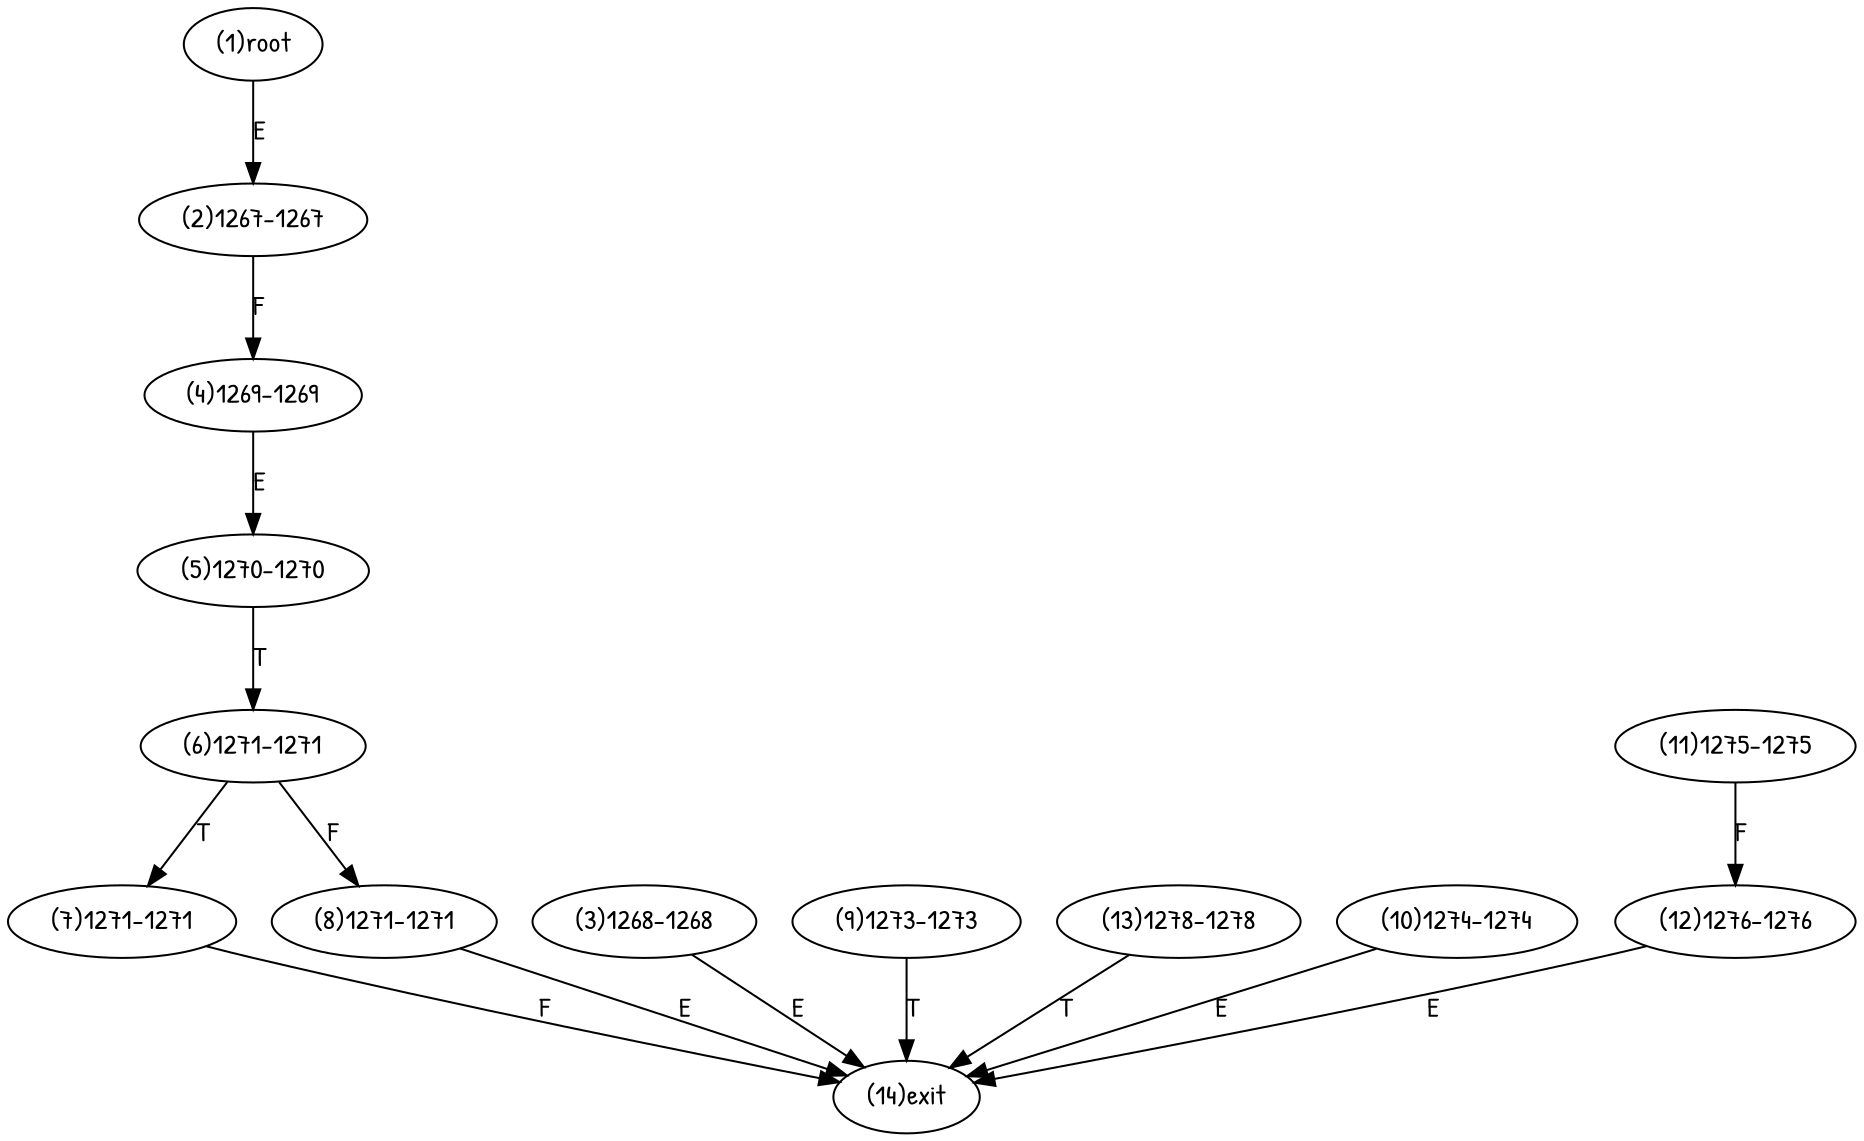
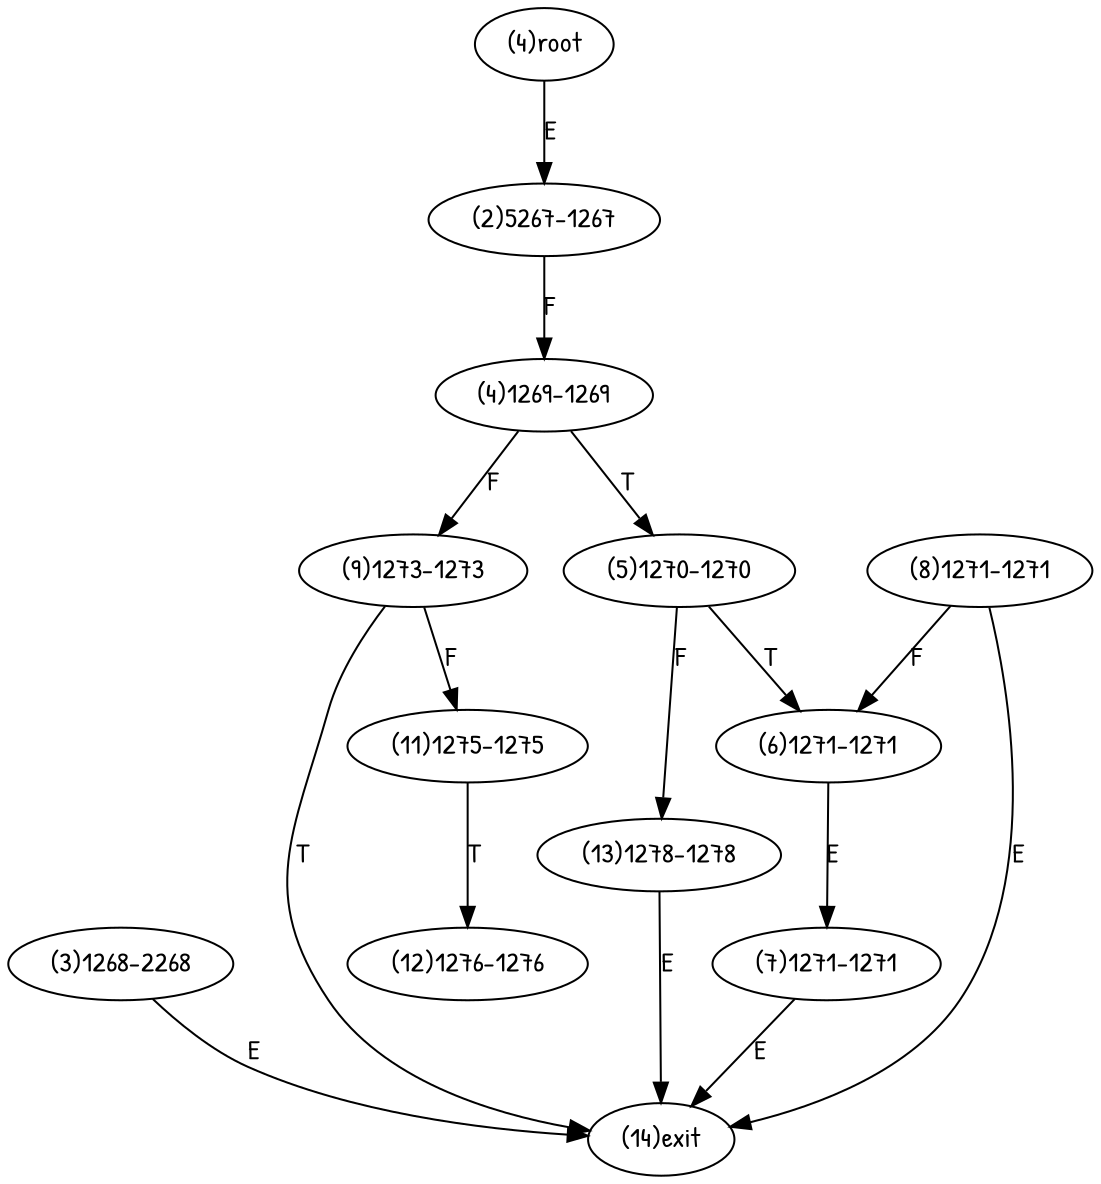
node "(1)root": label "(1)root" -> "(4)root"
node "(2)1267-1267": label "(2)1267-1267" -> "(2)5267-1267"
edge "(4)1269-1269" -> "(9)1273-1273": added, label "F"
edge "(4)1269-1269" -> "(5)1270-1270": label "E" -> "T"
edge "(9)1273-1273" -> "(11)1275-1275": added, label "F"
edge "(5)1270-1270" -> "(13)1278-1278": added, label "F"
edge "(6)1271-1271" -> "(8)1271-1271": reversed
edge "(6)1271-1271" -> "(7)1271-1271": label "T" -> "E"
edge "(11)1275-1275" -> "(12)1276-1276": label "F" -> "T"
node "(3)1268-1268": label "(3)1268-1268" -> "(3)1268-2268"
node "(10)1274-1274": removed
edge "(7)1271-1271" -> "(14)exit": label "F" -> "E"
edge "(13)1278-1278" -> "(14)exit": label "T" -> "E"
edge "(12)1276-1276" -> "(14)exit": removed, label "E"
